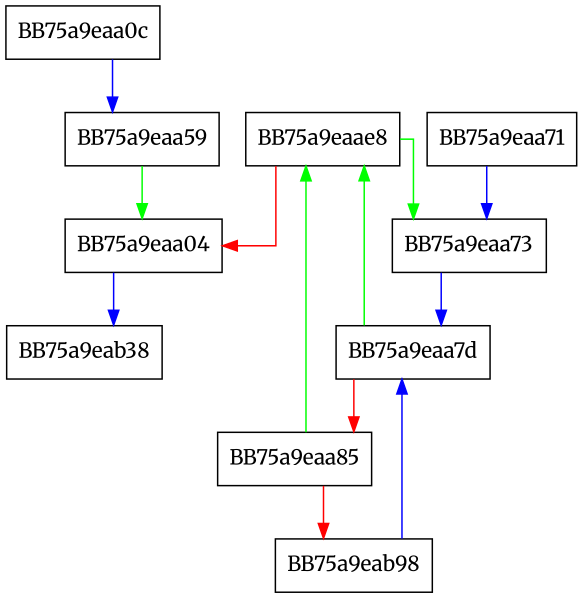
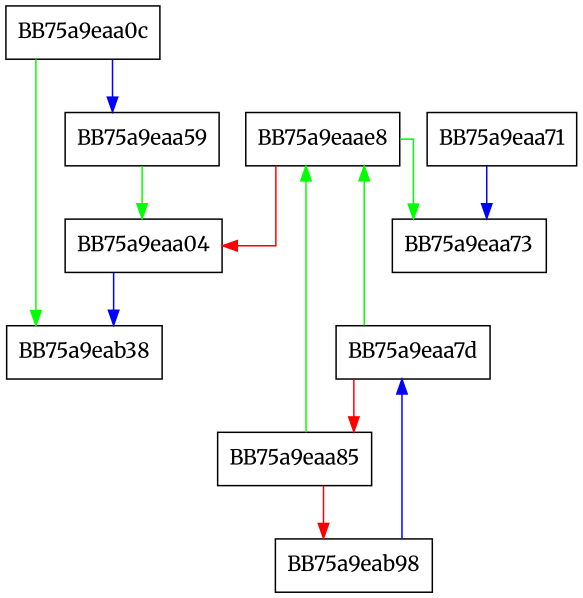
edge "BB75a9eaa0c" -> "BB75a9eab38": added
edge "BB75a9eaa73" -> "BB75a9eaa7d": removed
